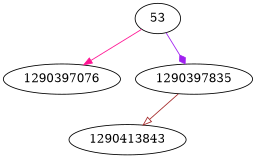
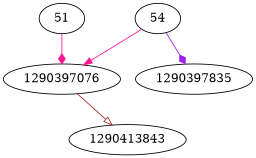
node "51": added
node "53": label "53" -> "54"
edge "1290397835" -> "1290413843": now "1290397076" -> "1290413843"
